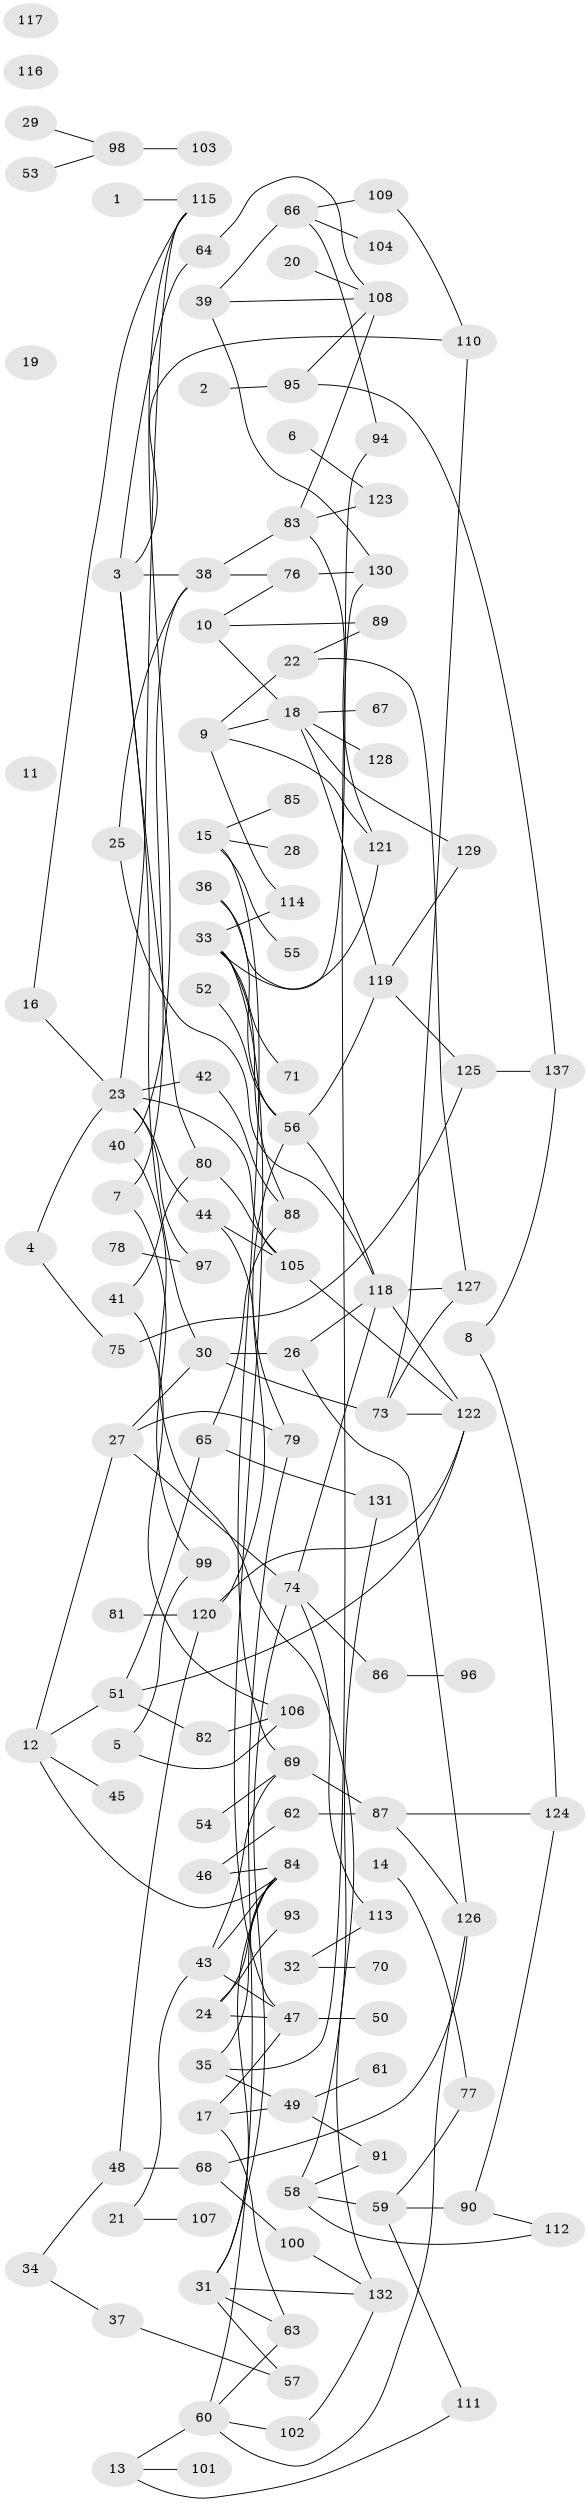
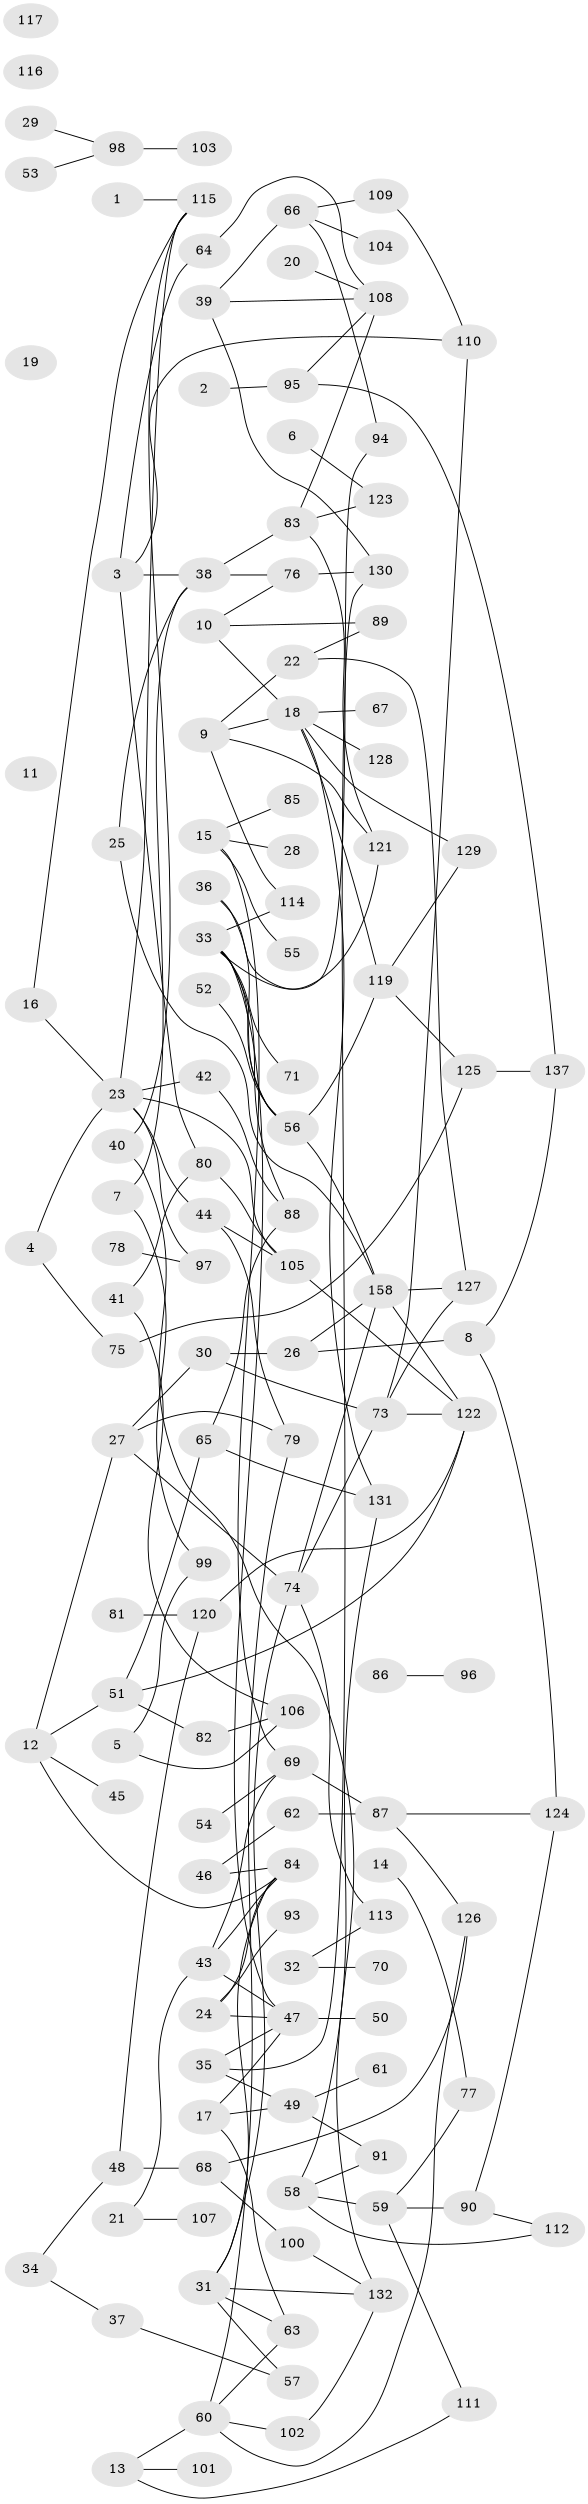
edge "3" -- "30": removed
edge "18" -- "131": added
node "118": label "118" -> "158"
edge "56" -- "120": now "56" -- "33"
edge "26" -- "126": now "26" -- "8"
edge "74" -- "86": now "74" -- "73"
edge "84" -- "35": now "47" -- "35"
